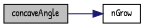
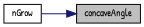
edge "concaveAngle" -> "nGrow": reversed
